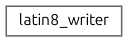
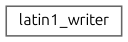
node "latin8_writer": label "latin8_writer" -> "latin1_writer"
